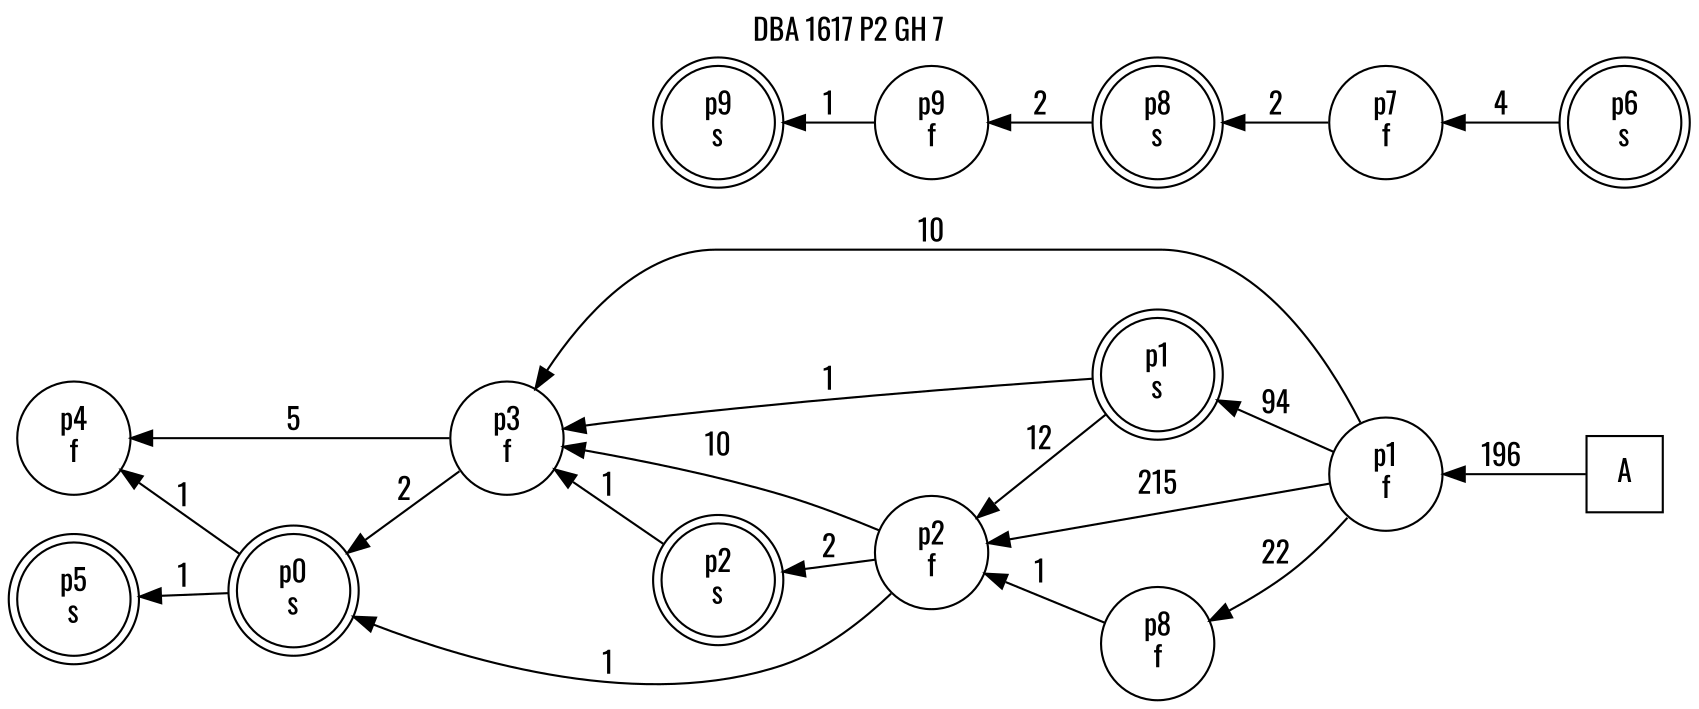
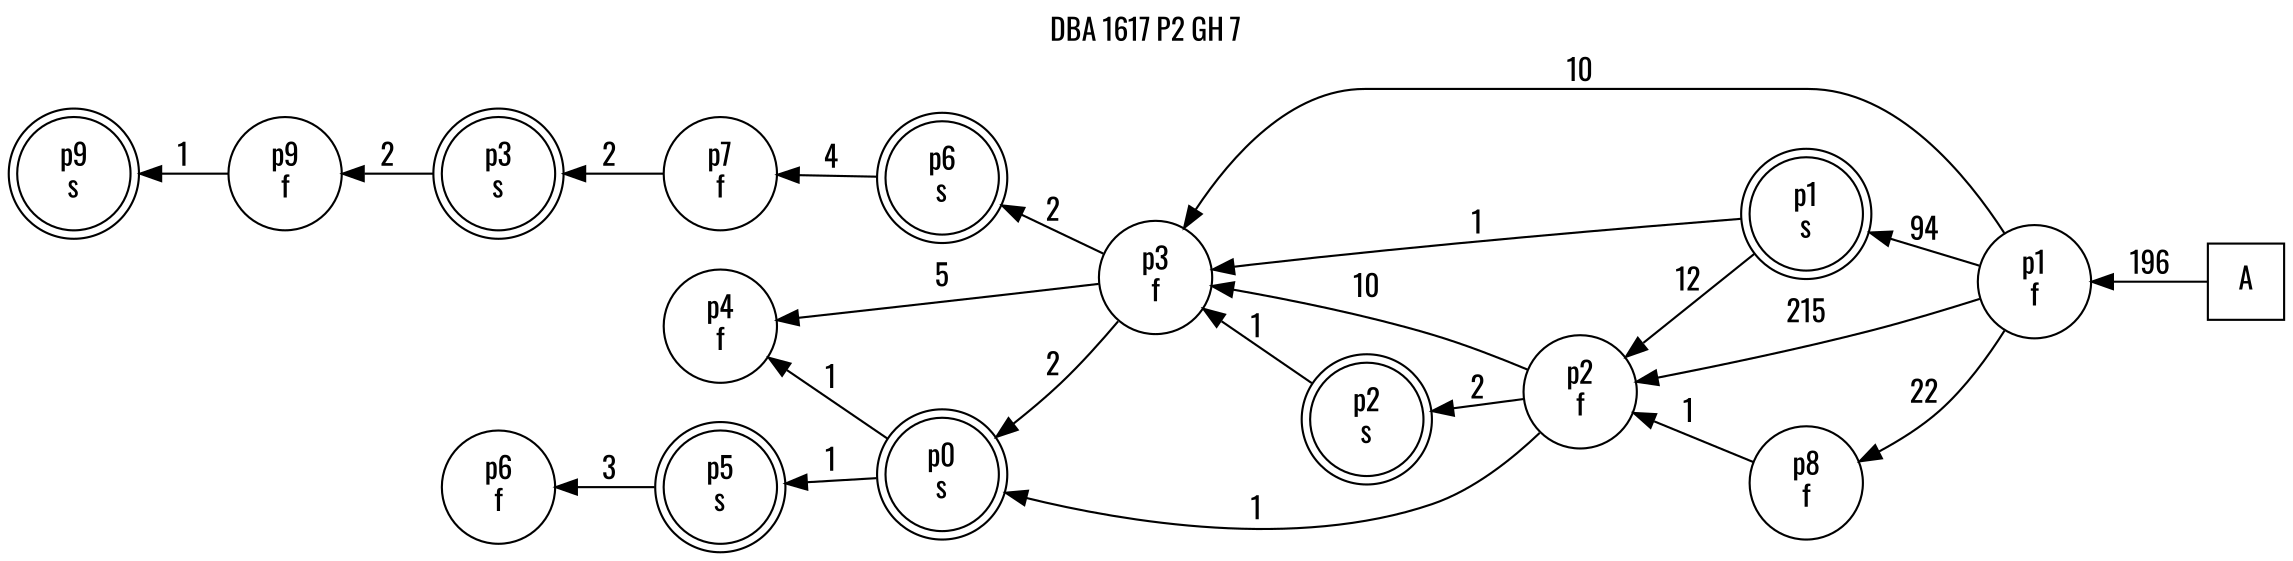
node "p8 s": label "p8 s" -> "p3 s"
edge "p3 f" -> "p6 s": added, label "2"
node "p6 f": added
